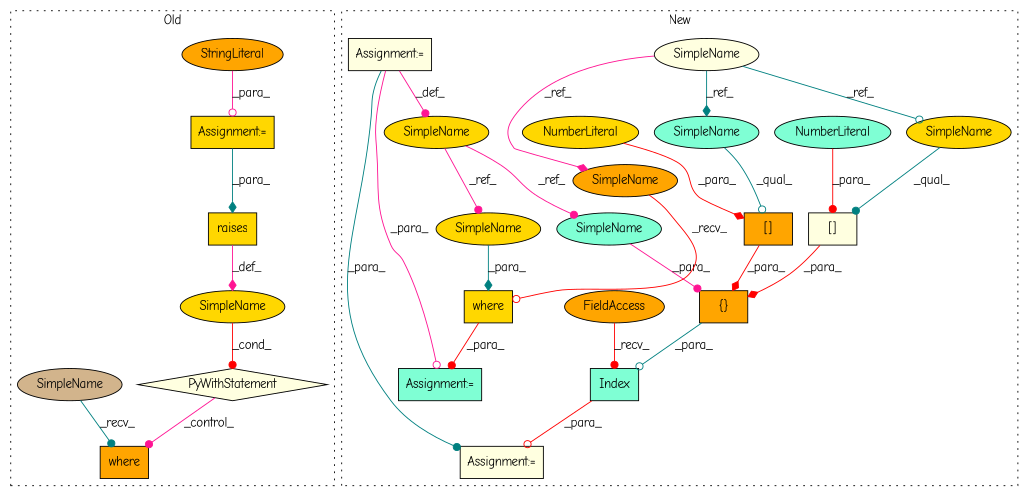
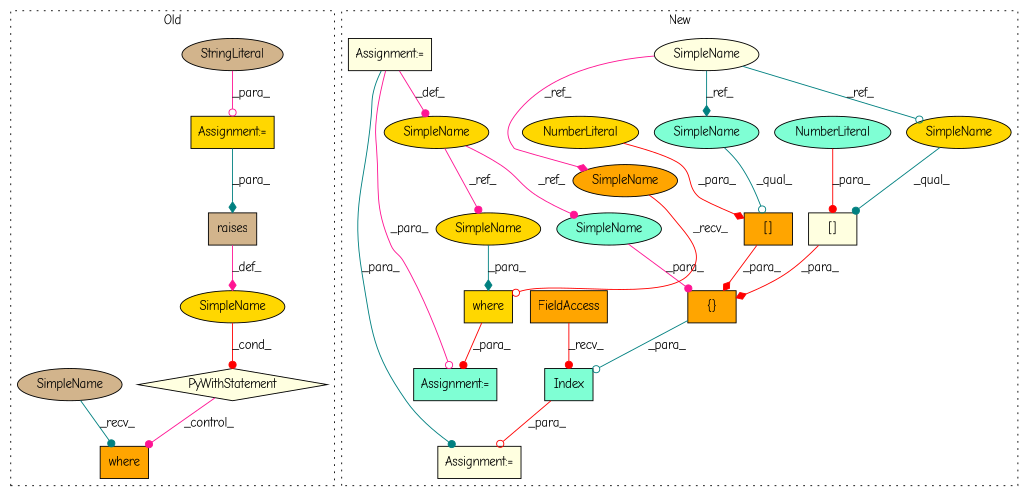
node "StringLiteral": fillcolor orange -> tan
node "raises": fillcolor gold -> tan
node "FieldAccess": shape ellipse -> box
